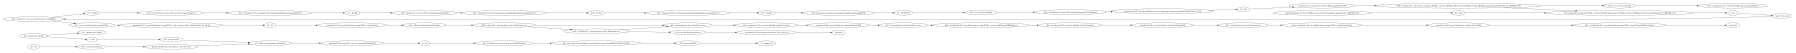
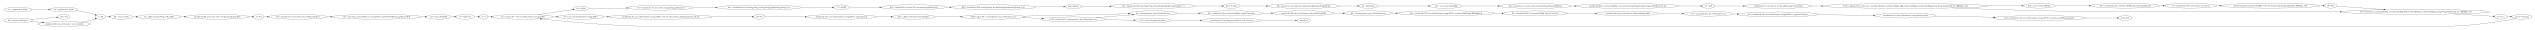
node "$i5 = interfaceinvoke $r27.<java.util.List: int size()>()": added
node "i6 = 0": added
edge "d0 := @parameter1: double" -> "d1 := @parameter0: double": reversed
edge "specialinvoke $r0.<java.util.ArrayList: void <init>()>()" -> "$r3 = <Main: java.lang.String covRootPath>": now "specialinvoke $r0.<java.util.ArrayList: void <init>()>()" -> "r1 = $r0"
edge "r28 = null" -> "$r0 = new java.util.ArrayList": reversed
